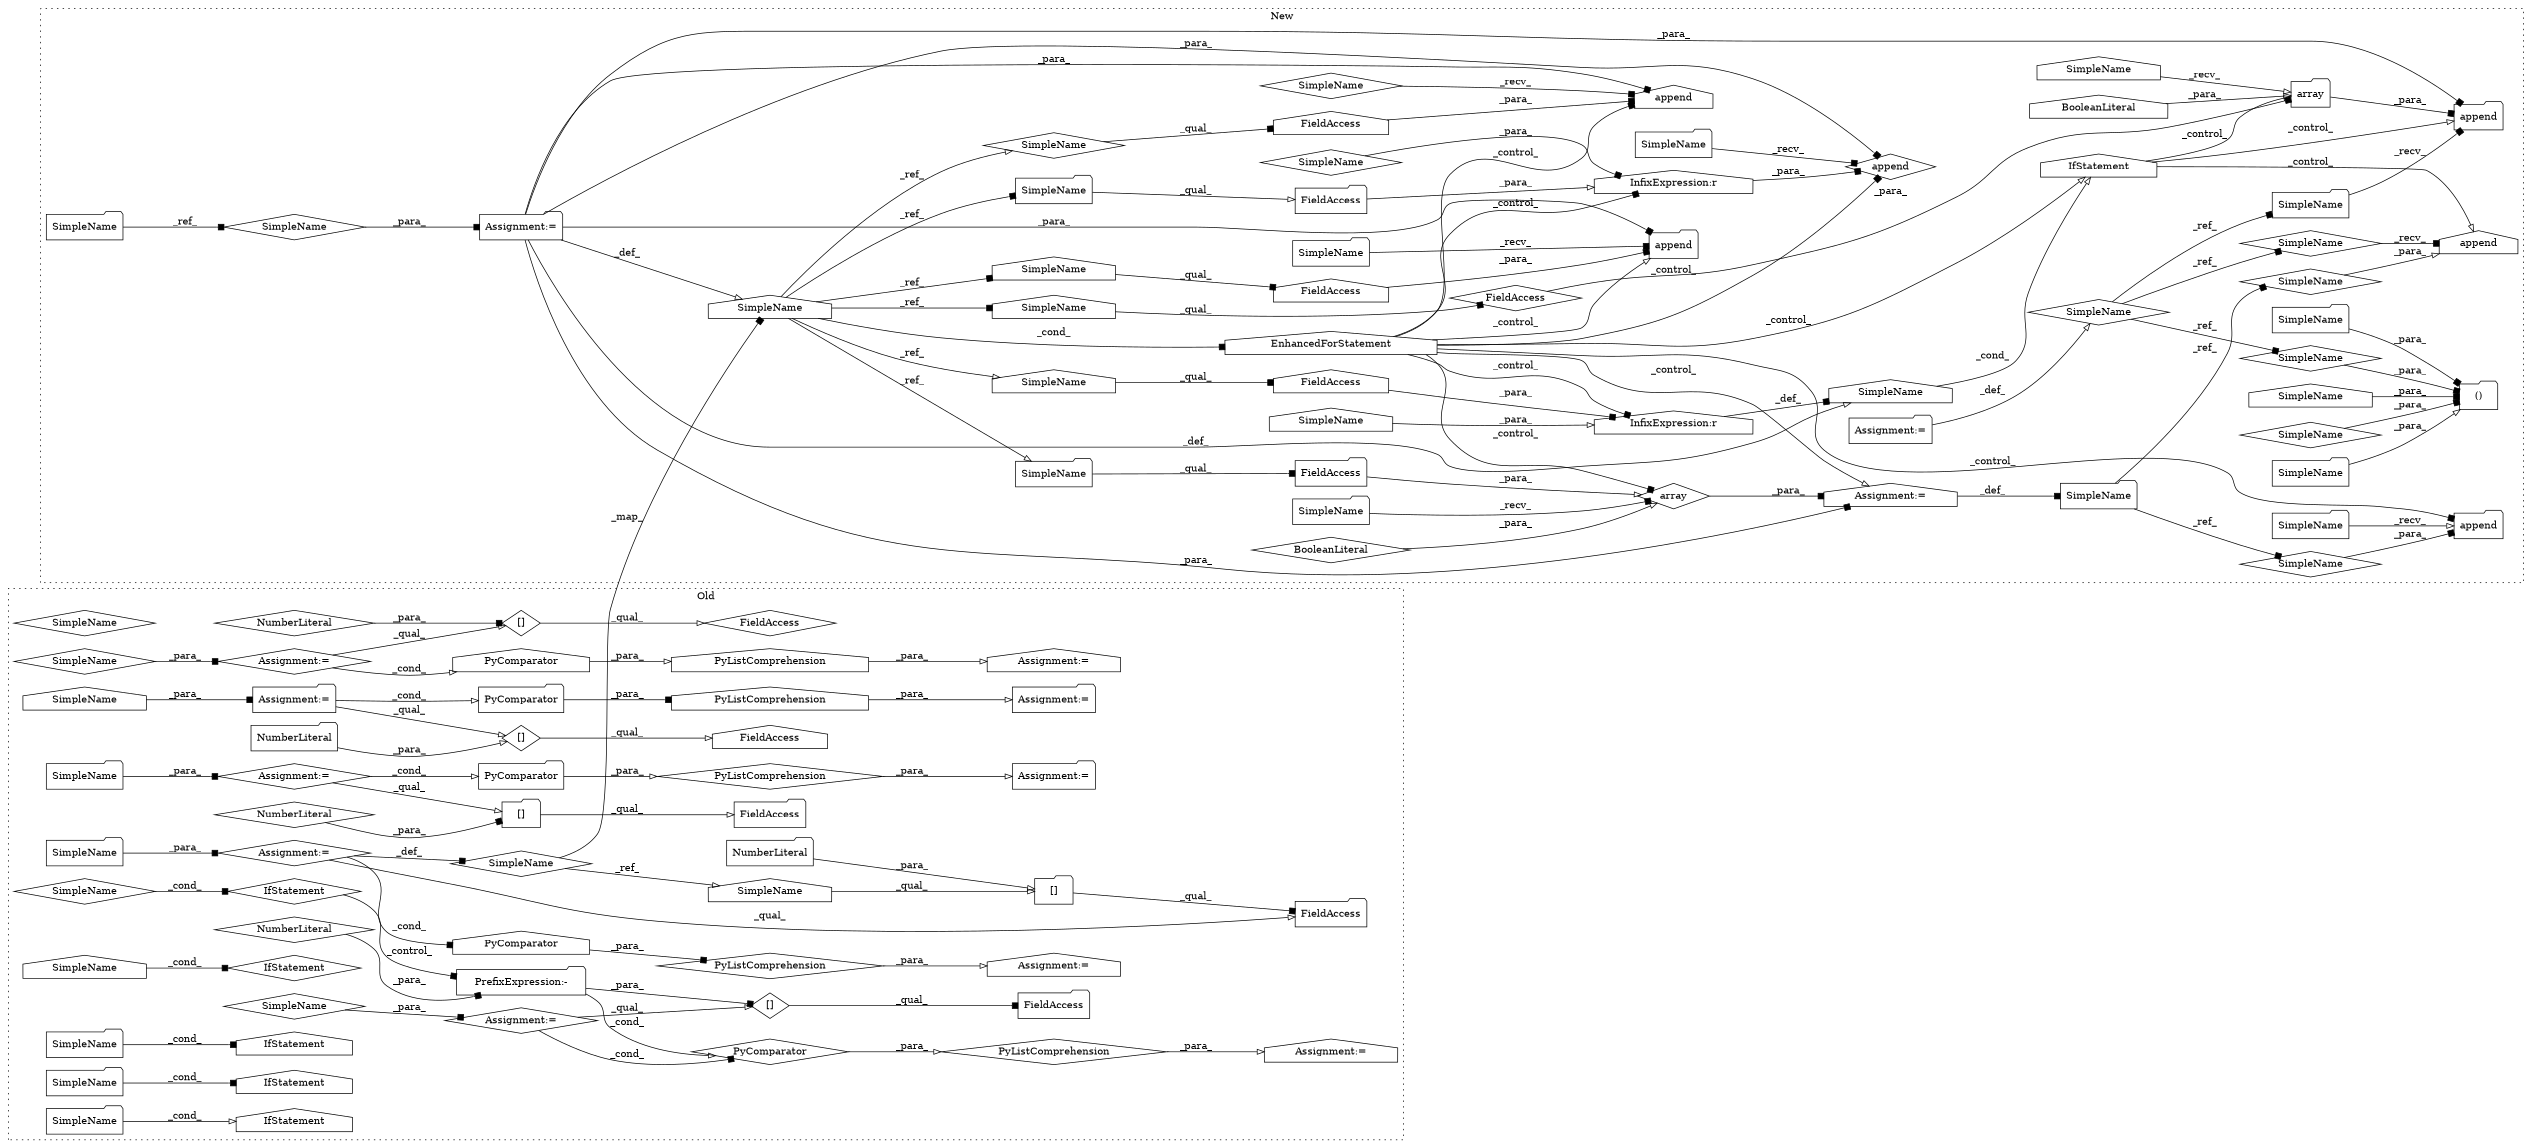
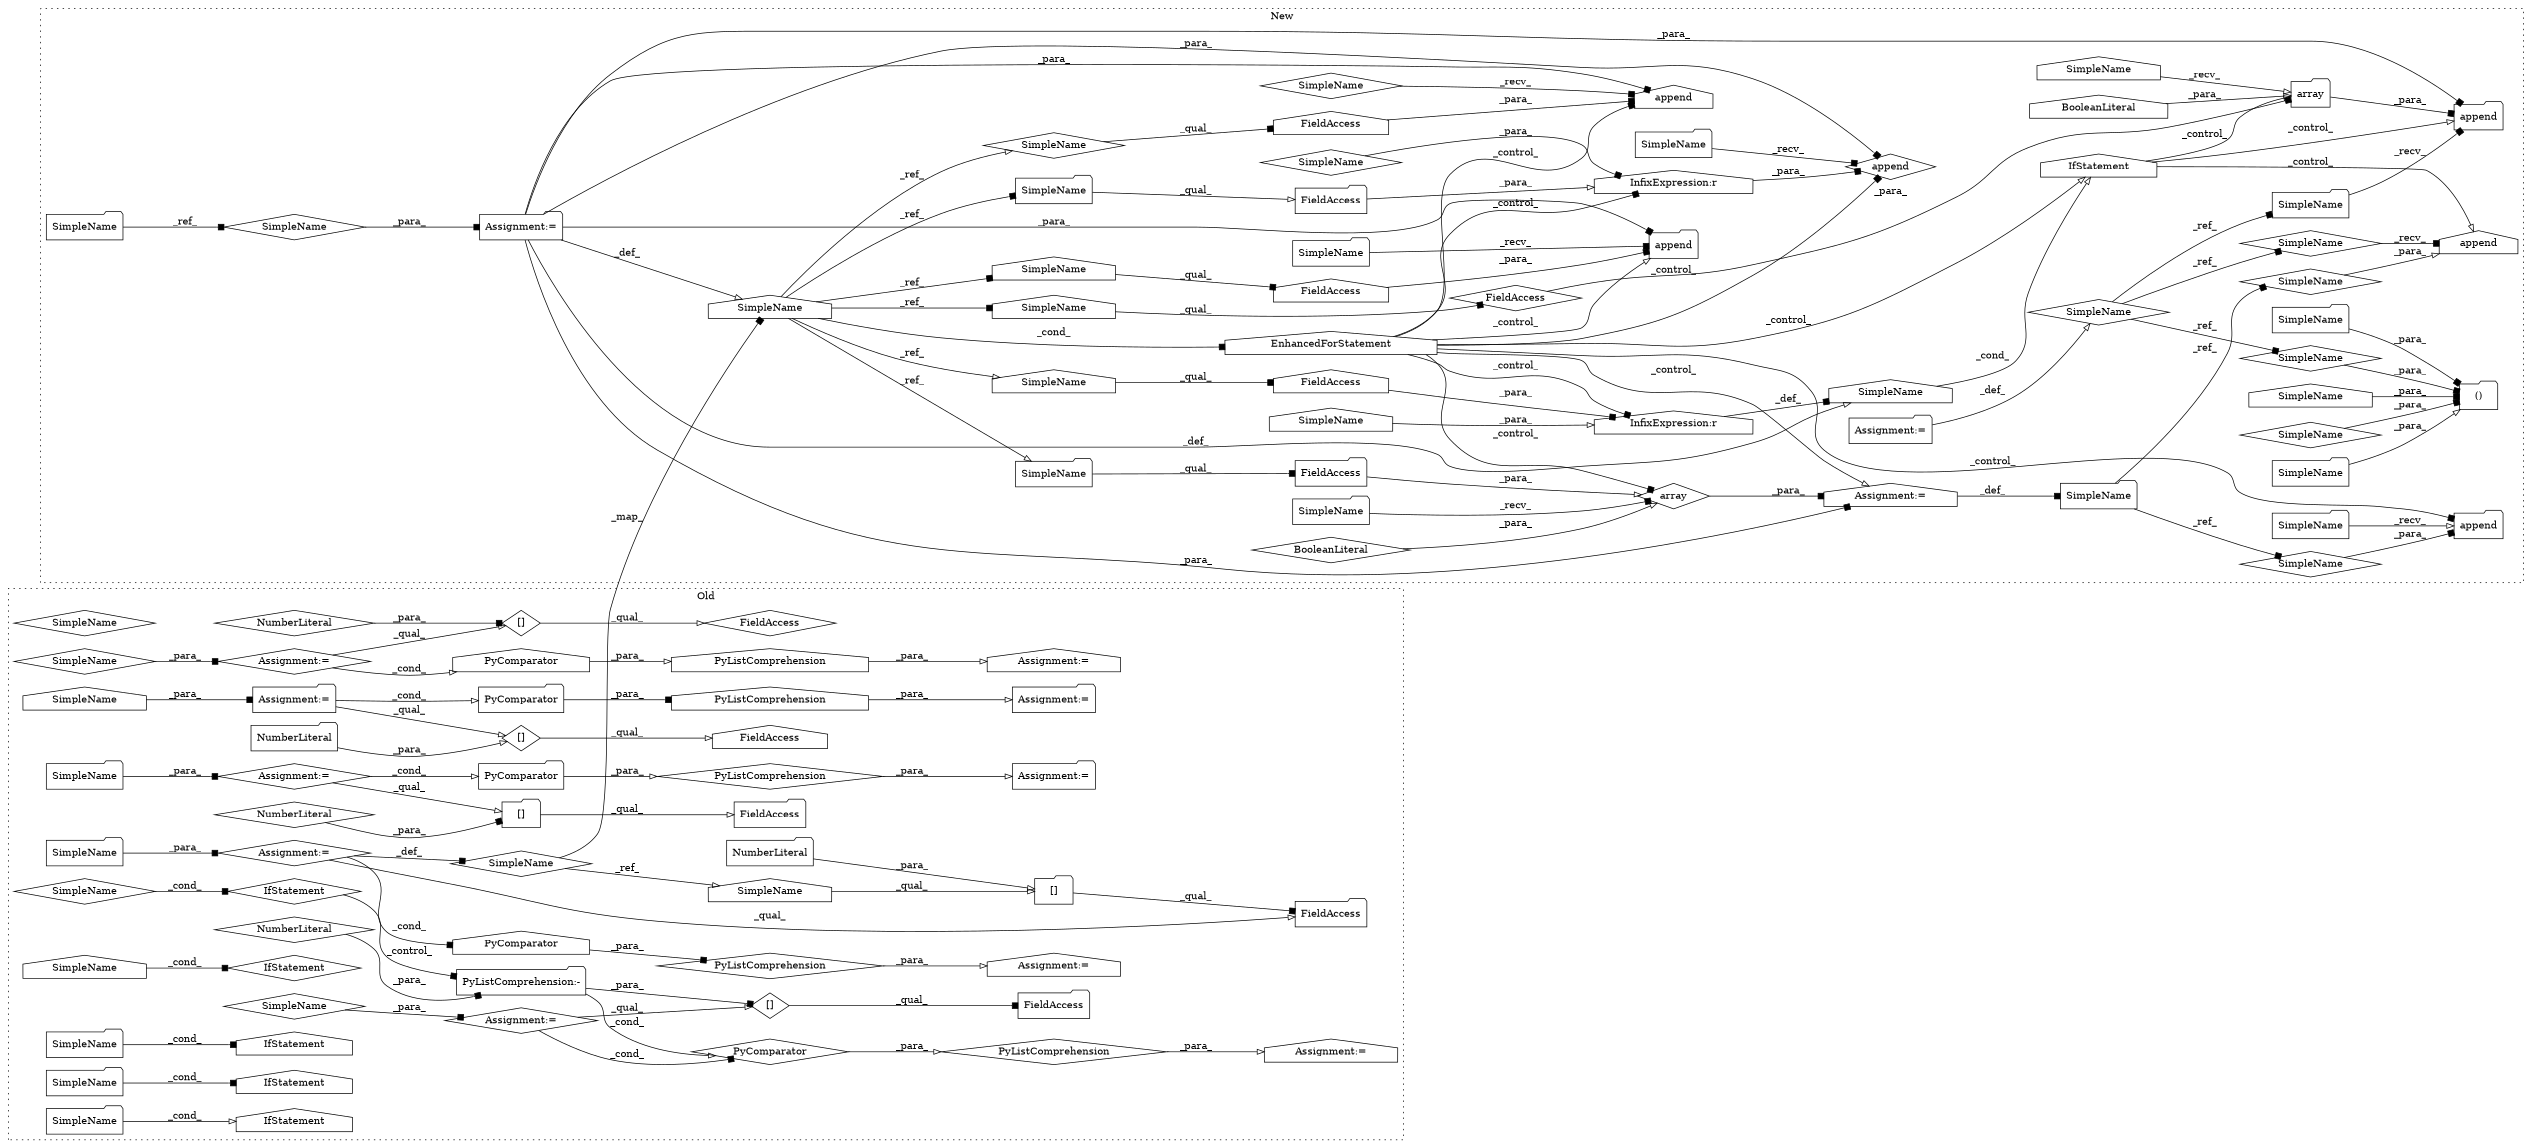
node "PrefixExpression:-": label "PrefixExpression:-" -> "PyListComprehension:-"
